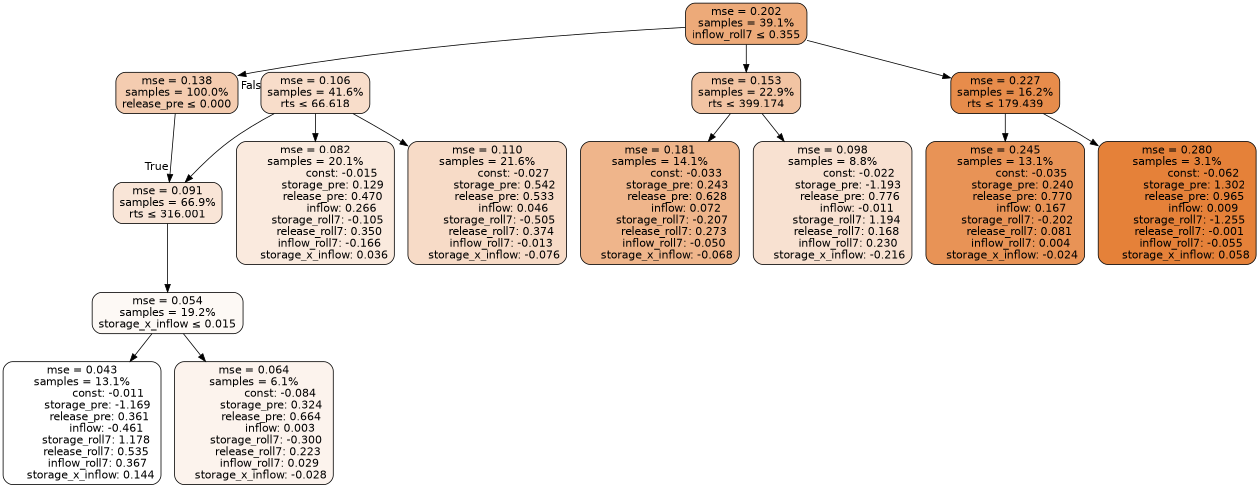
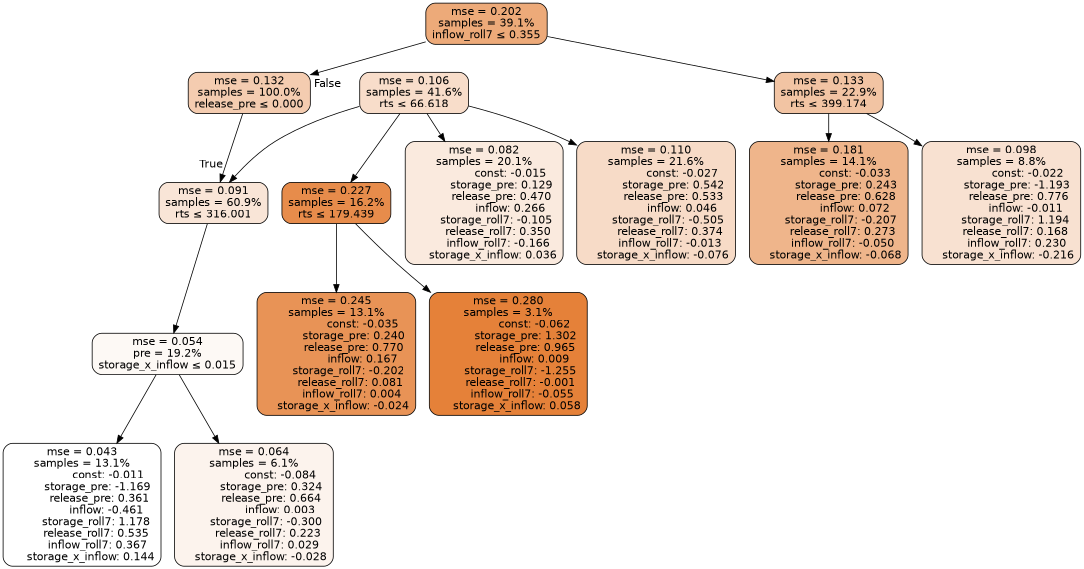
edge "mse = 0.202 samples = 39.1% inflow_roll7 ≤ 0.355" -> "mse = 0.227 samples = 16.2% rts ≤ 179.439": now "mse = 0.106 samples = 41.6% rts ≤ 66.618" -> "mse = 0.227 samples = 16.2% rts ≤ 179.439"
node "mse = 0.138 samples = 100.0% release_pre ≤ 0.000": label "mse = 0.138 samples = 100.0% release_pre ≤ 0.000" -> "mse = 0.132 samples = 100.0% release_pre ≤ 0.000"
node "mse = 0.153 samples = 22.9% rts ≤ 399.174": label "mse = 0.153 samples = 22.9% rts ≤ 399.174" -> "mse = 0.133 samples = 22.9% rts ≤ 399.174"
node "mse = 0.091 samples = 66.9% rts ≤ 316.001": label "mse = 0.091 samples = 66.9% rts ≤ 316.001" -> "mse = 0.091 samples = 60.9% rts ≤ 316.001"
node "mse = 0.054 samples = 19.2% storage_x_inflow ≤ 0.015": label "mse = 0.054 samples = 19.2% storage_x_inflow ≤ 0.015" -> "mse = 0.054 pre = 19.2% storage_x_inflow ≤ 0.015"
